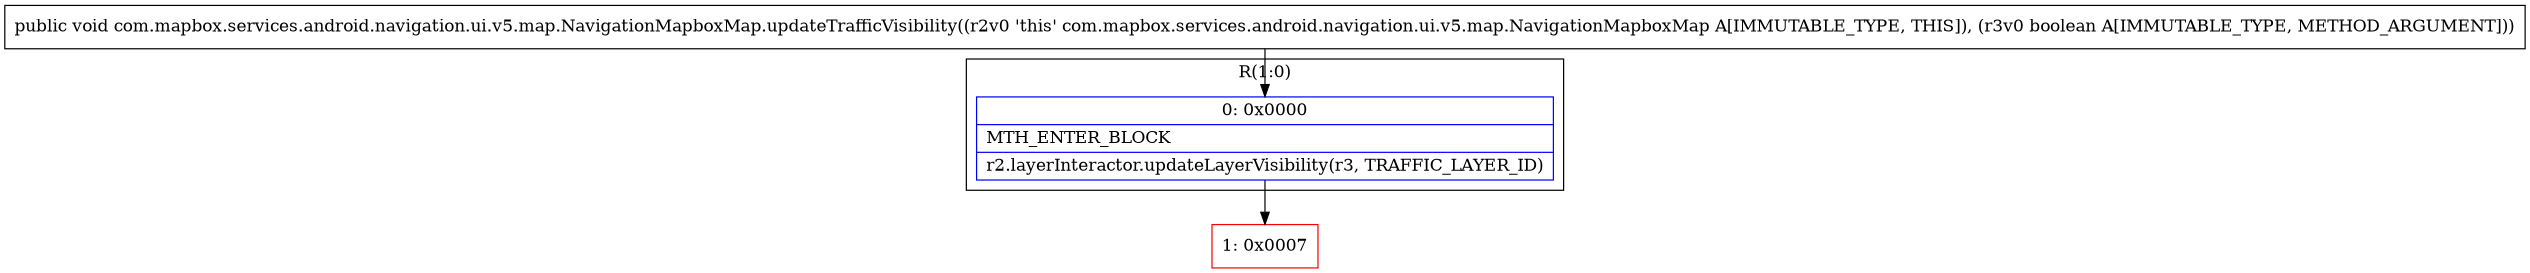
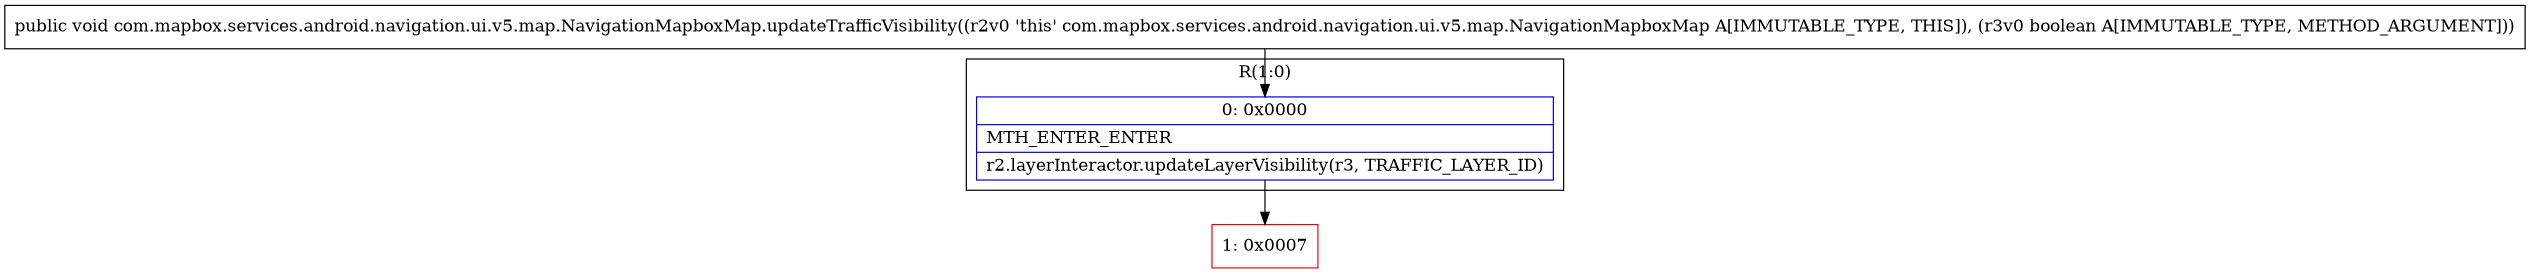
node "0: 0x0000": text "MTH_ENTER_BLOCK" -> "MTH_ENTER_ENTER"
